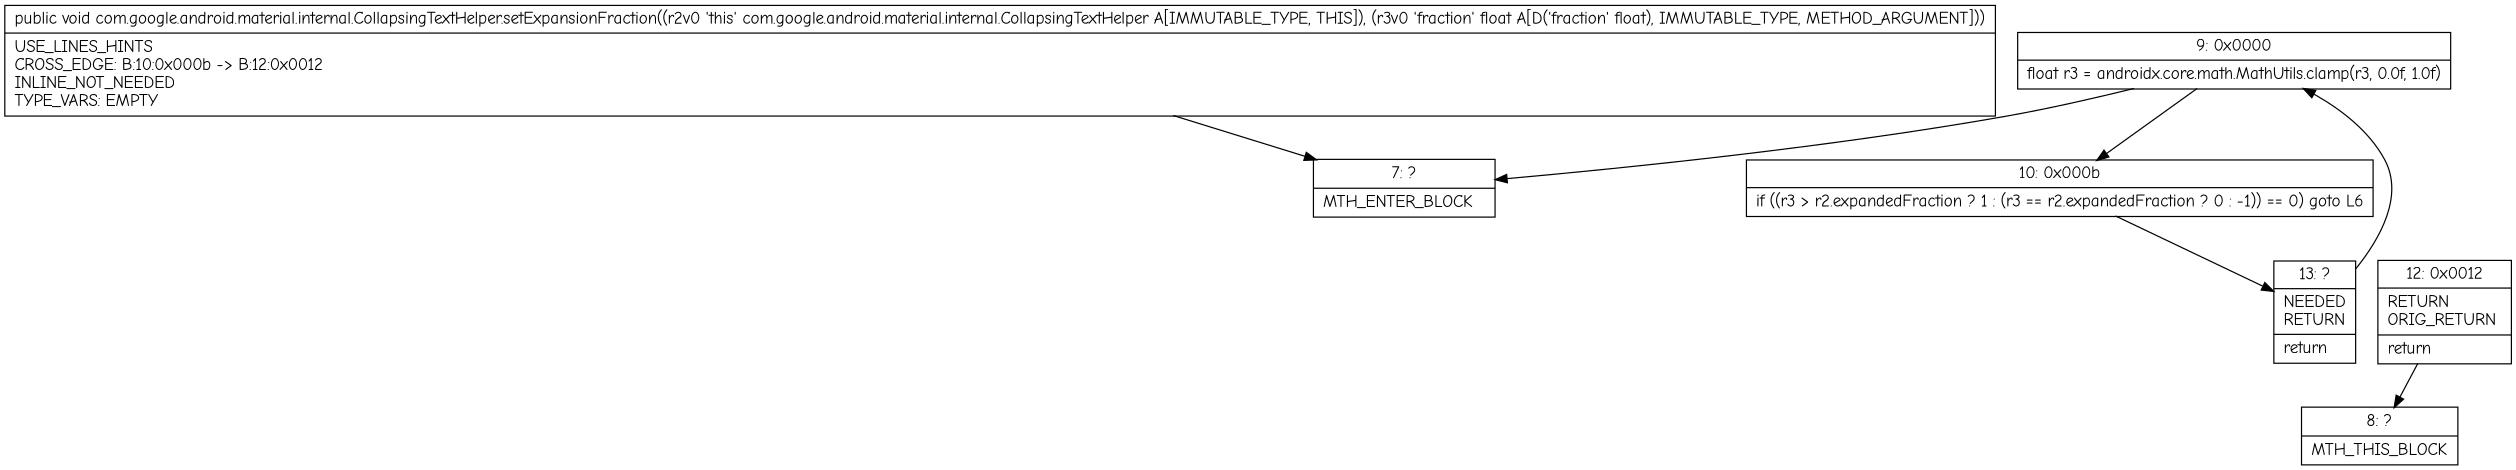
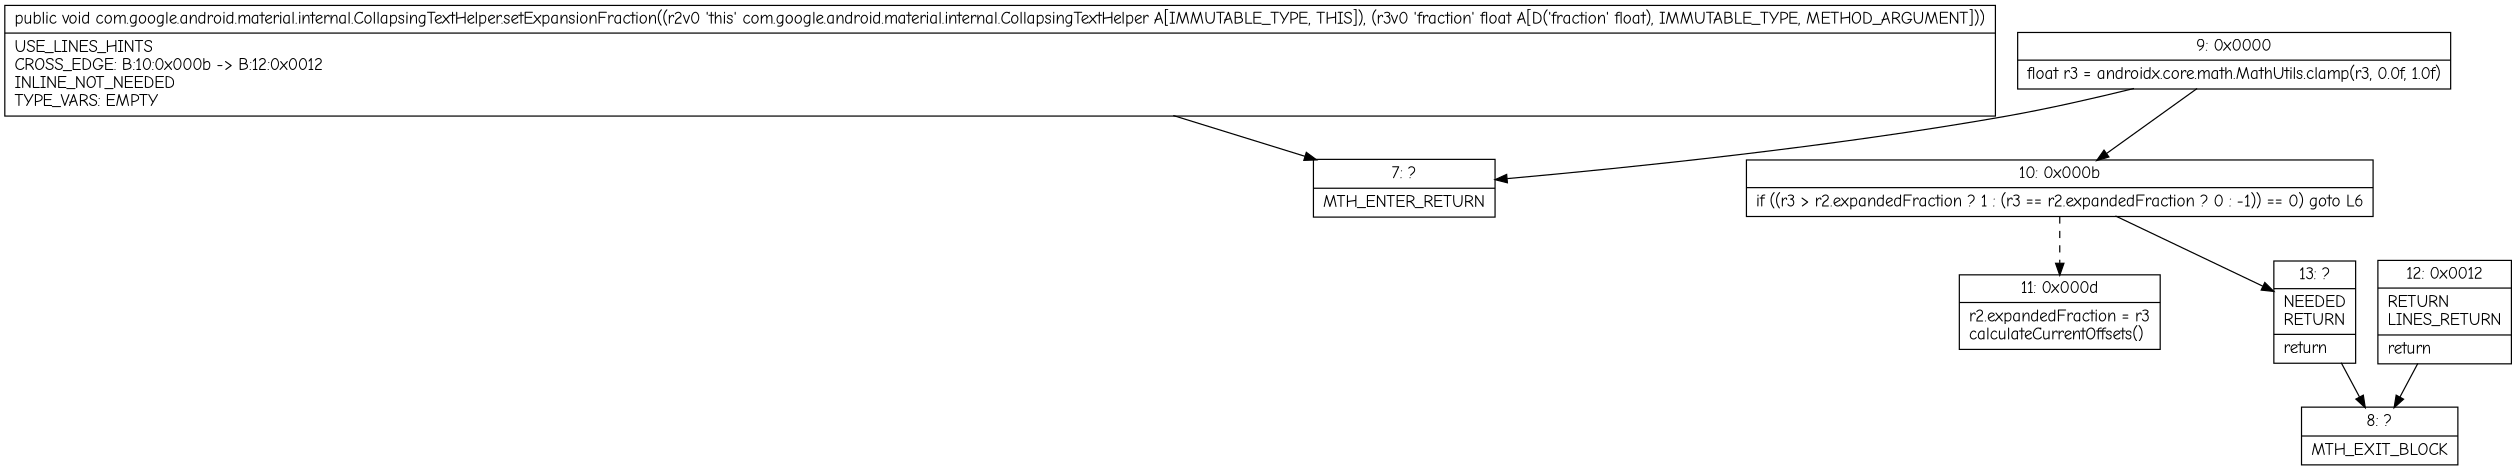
edge "13: ?" -> "9: 0x0000": now "13: ?" -> "8: ?"
node "7: ?": text "MTH_ENTER_BLOCK" -> "MTH_ENTER_RETURN"
node "11: 0x000d": added
node "12: 0x0012": text "ORIG_RETURN" -> "LINES_RETURN"
node "8: ?": text "MTH_THIS_BLOCK" -> "MTH_EXIT_BLOCK"
